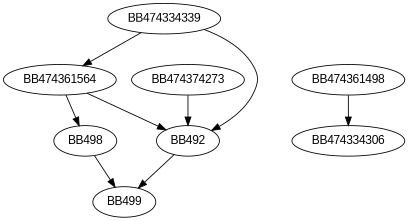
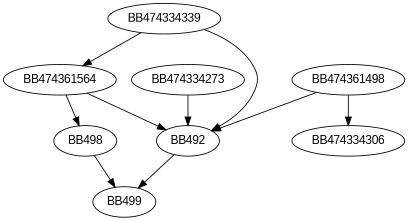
node "BB474374273": label "BB474374273" -> "BB474334273"
edge "BB474361498" -> "BB492": added
